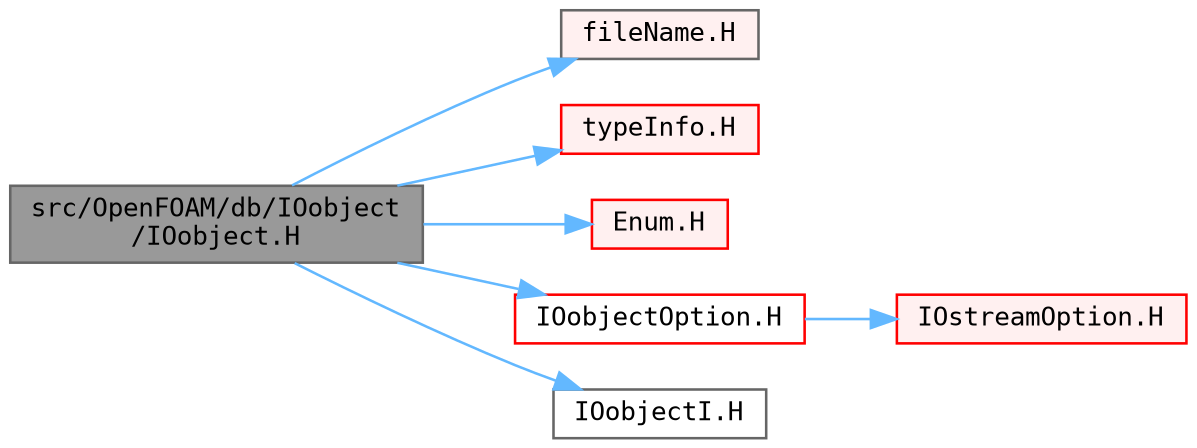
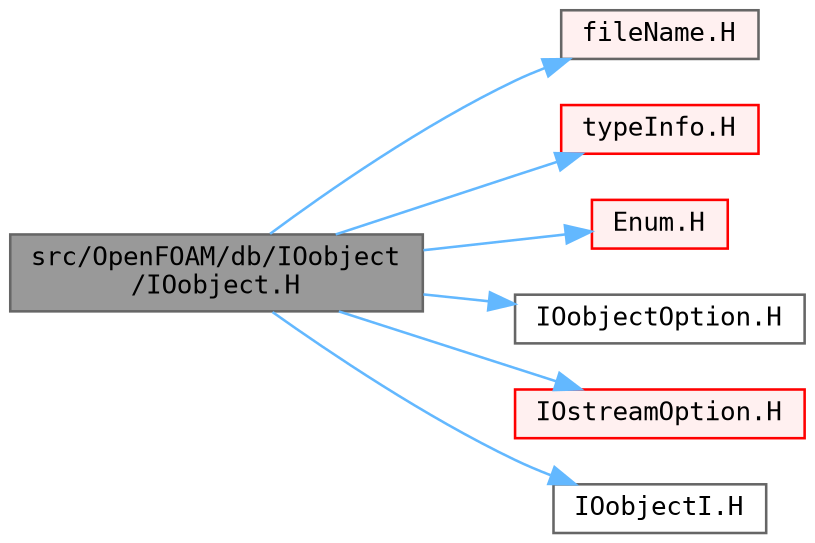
node "IOobjectOption.H": color red -> grey40
edge "IOobjectOption.H" -> "IOstreamOption.H": now "src/OpenFOAM/db/IOobject /IOobject.H" -> "IOstreamOption.H"
